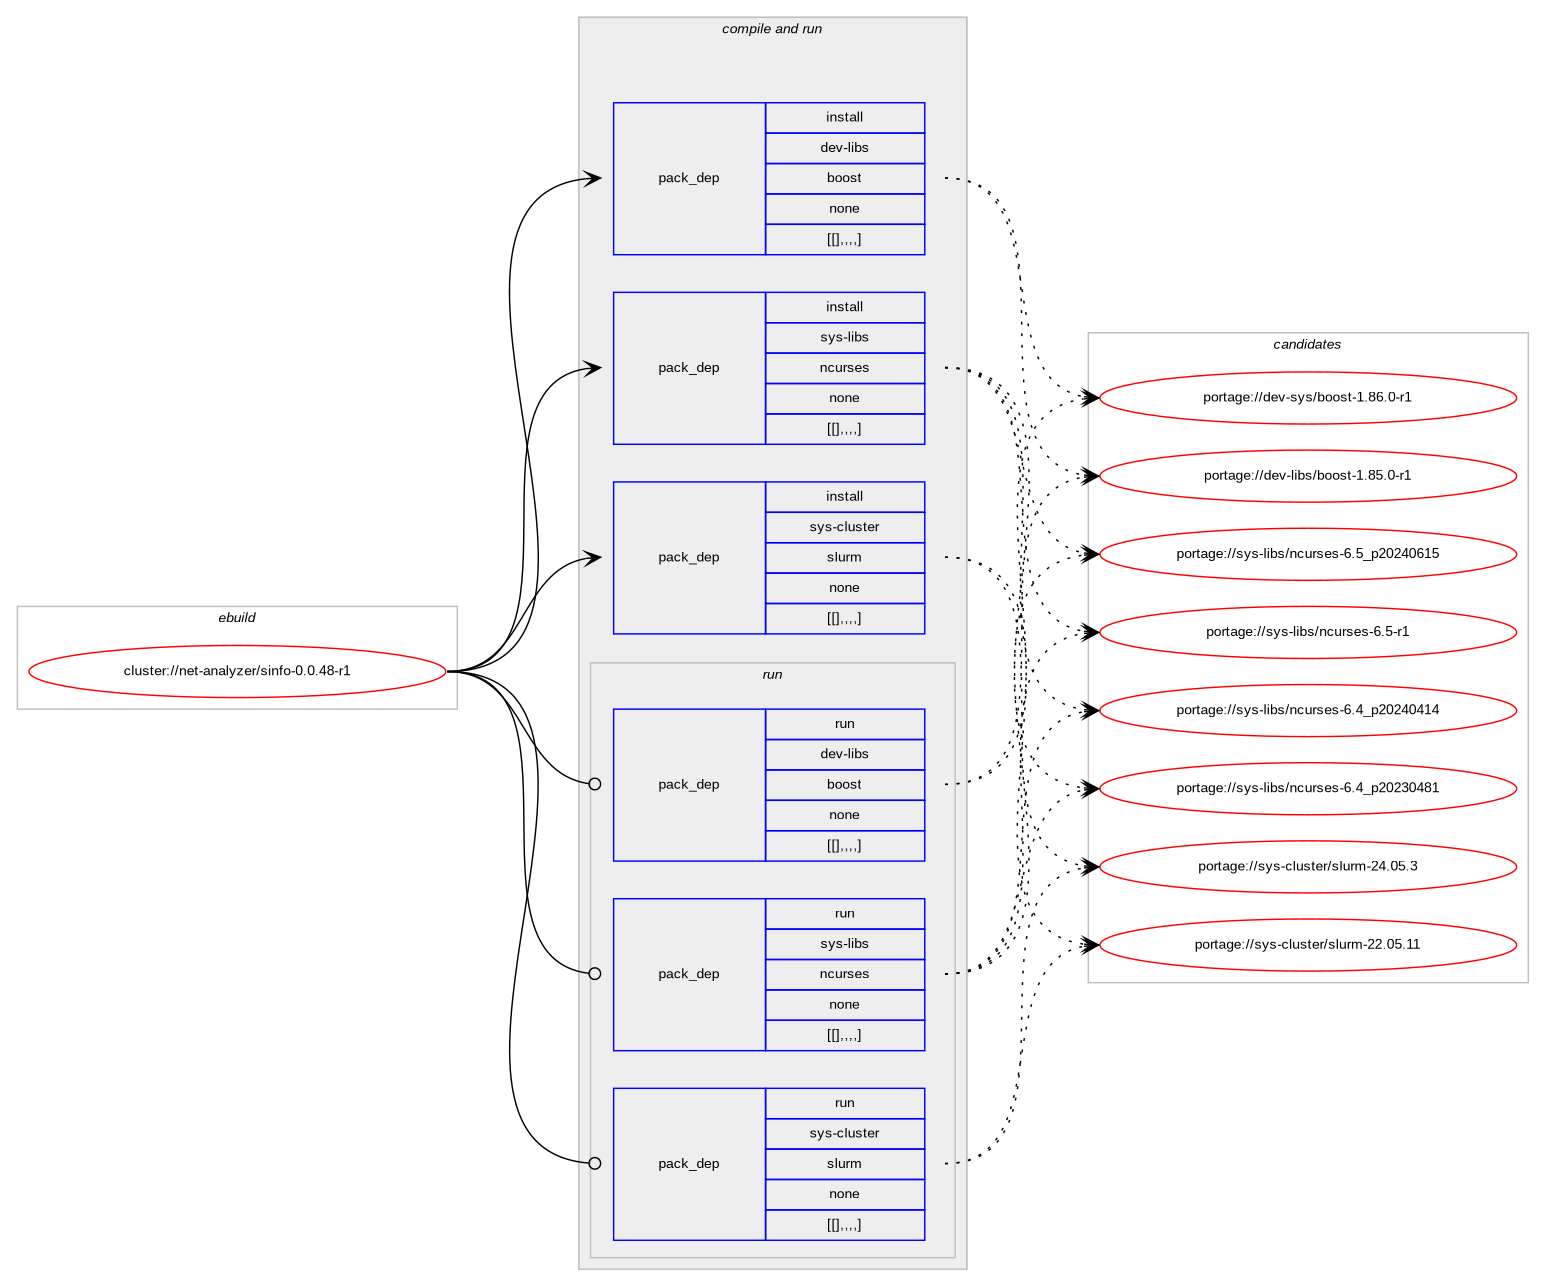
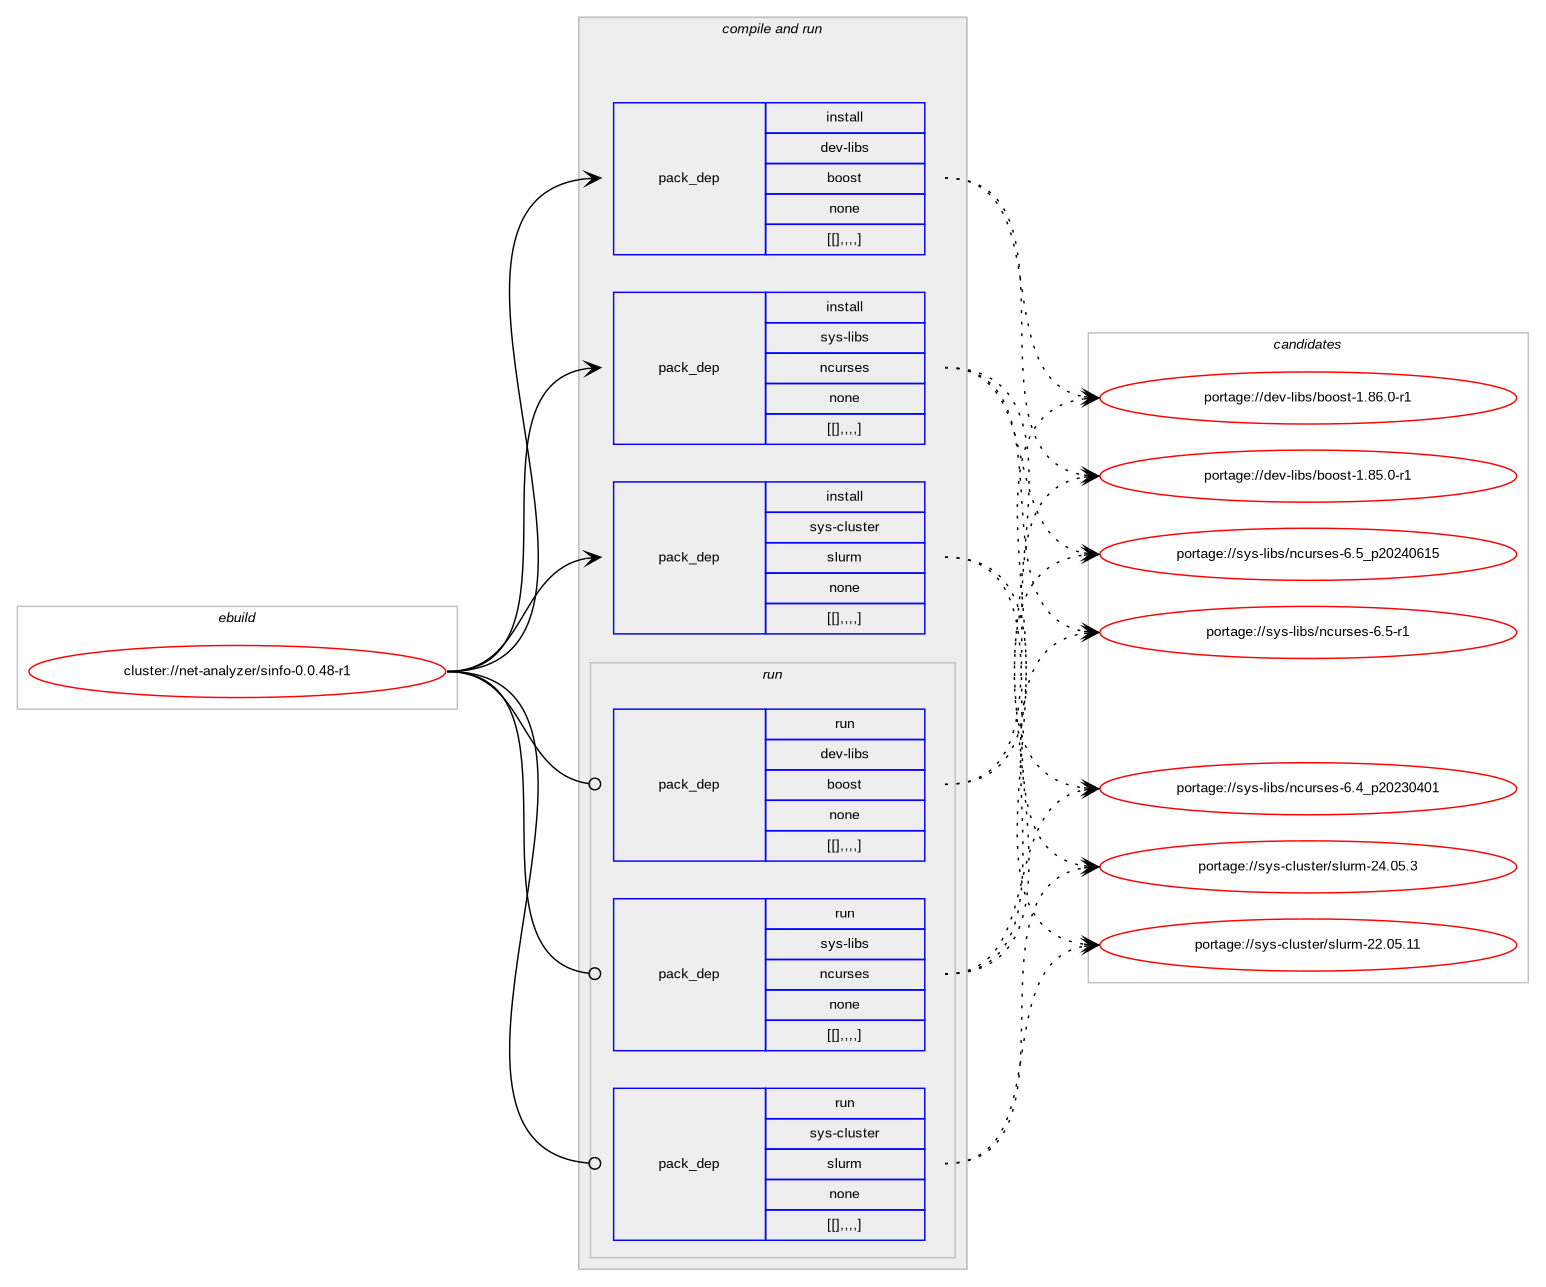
node "portage://dev-sys/boost-1.86.0-r1": label "portage://dev-sys/boost-1.86.0-r1" -> "portage://dev-libs/boost-1.86.0-r1"
node "portage://sys-libs/ncurses-6.4_p20240414": removed
node "portage://sys-libs/ncurses-6.4_p20230481": label "portage://sys-libs/ncurses-6.4_p20230481" -> "portage://sys-libs/ncurses-6.4_p20230401"
